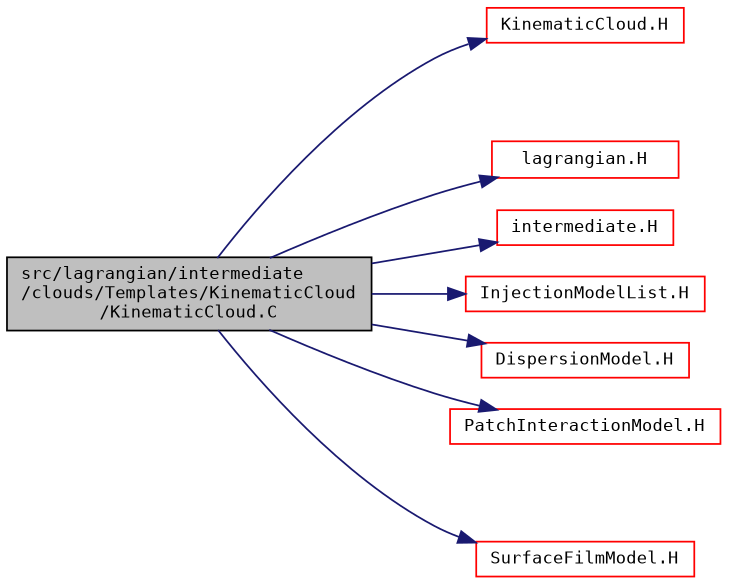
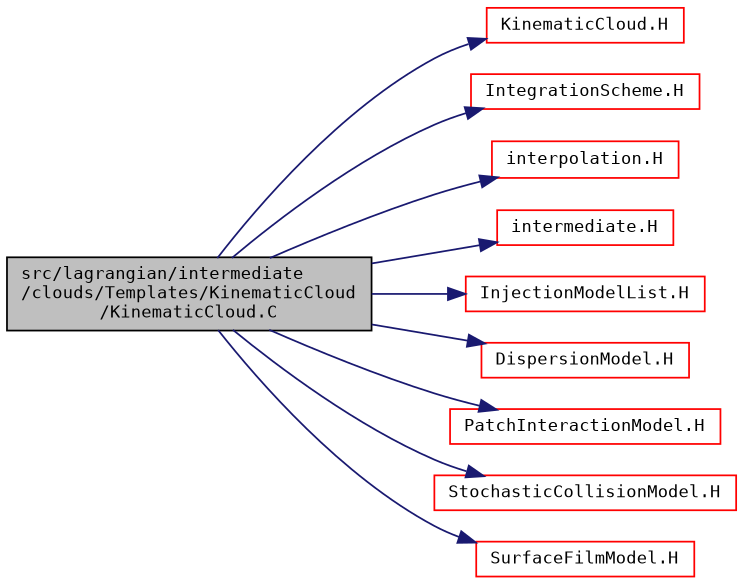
node "IntegrationScheme.H": added
node "lagrangian.H": label "lagrangian.H" -> "interpolation.H"
node "StochasticCollisionModel.H": added
